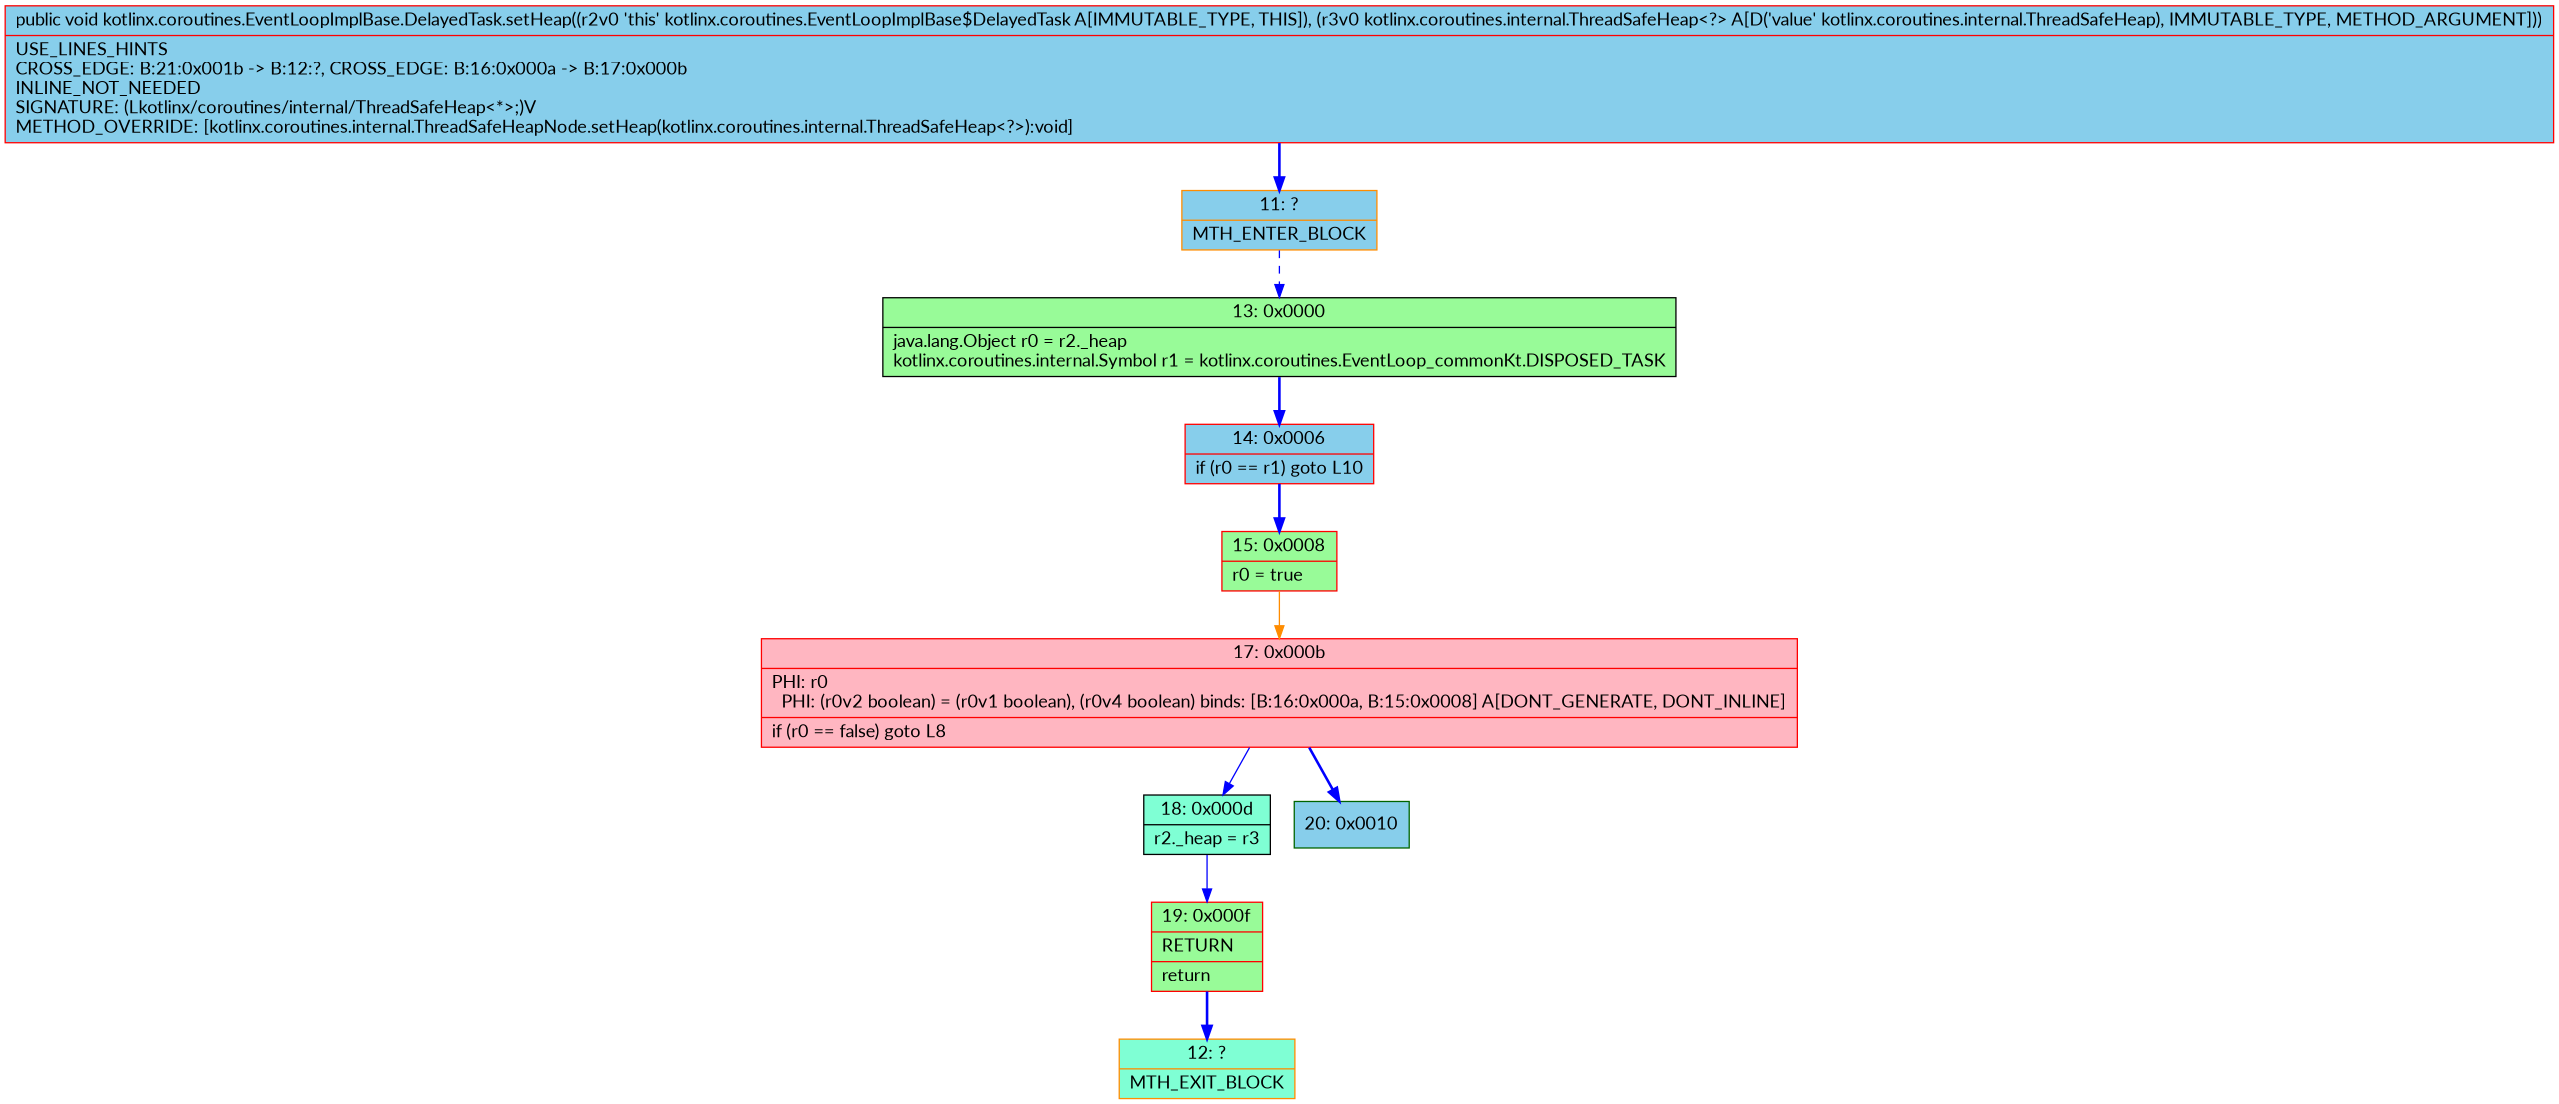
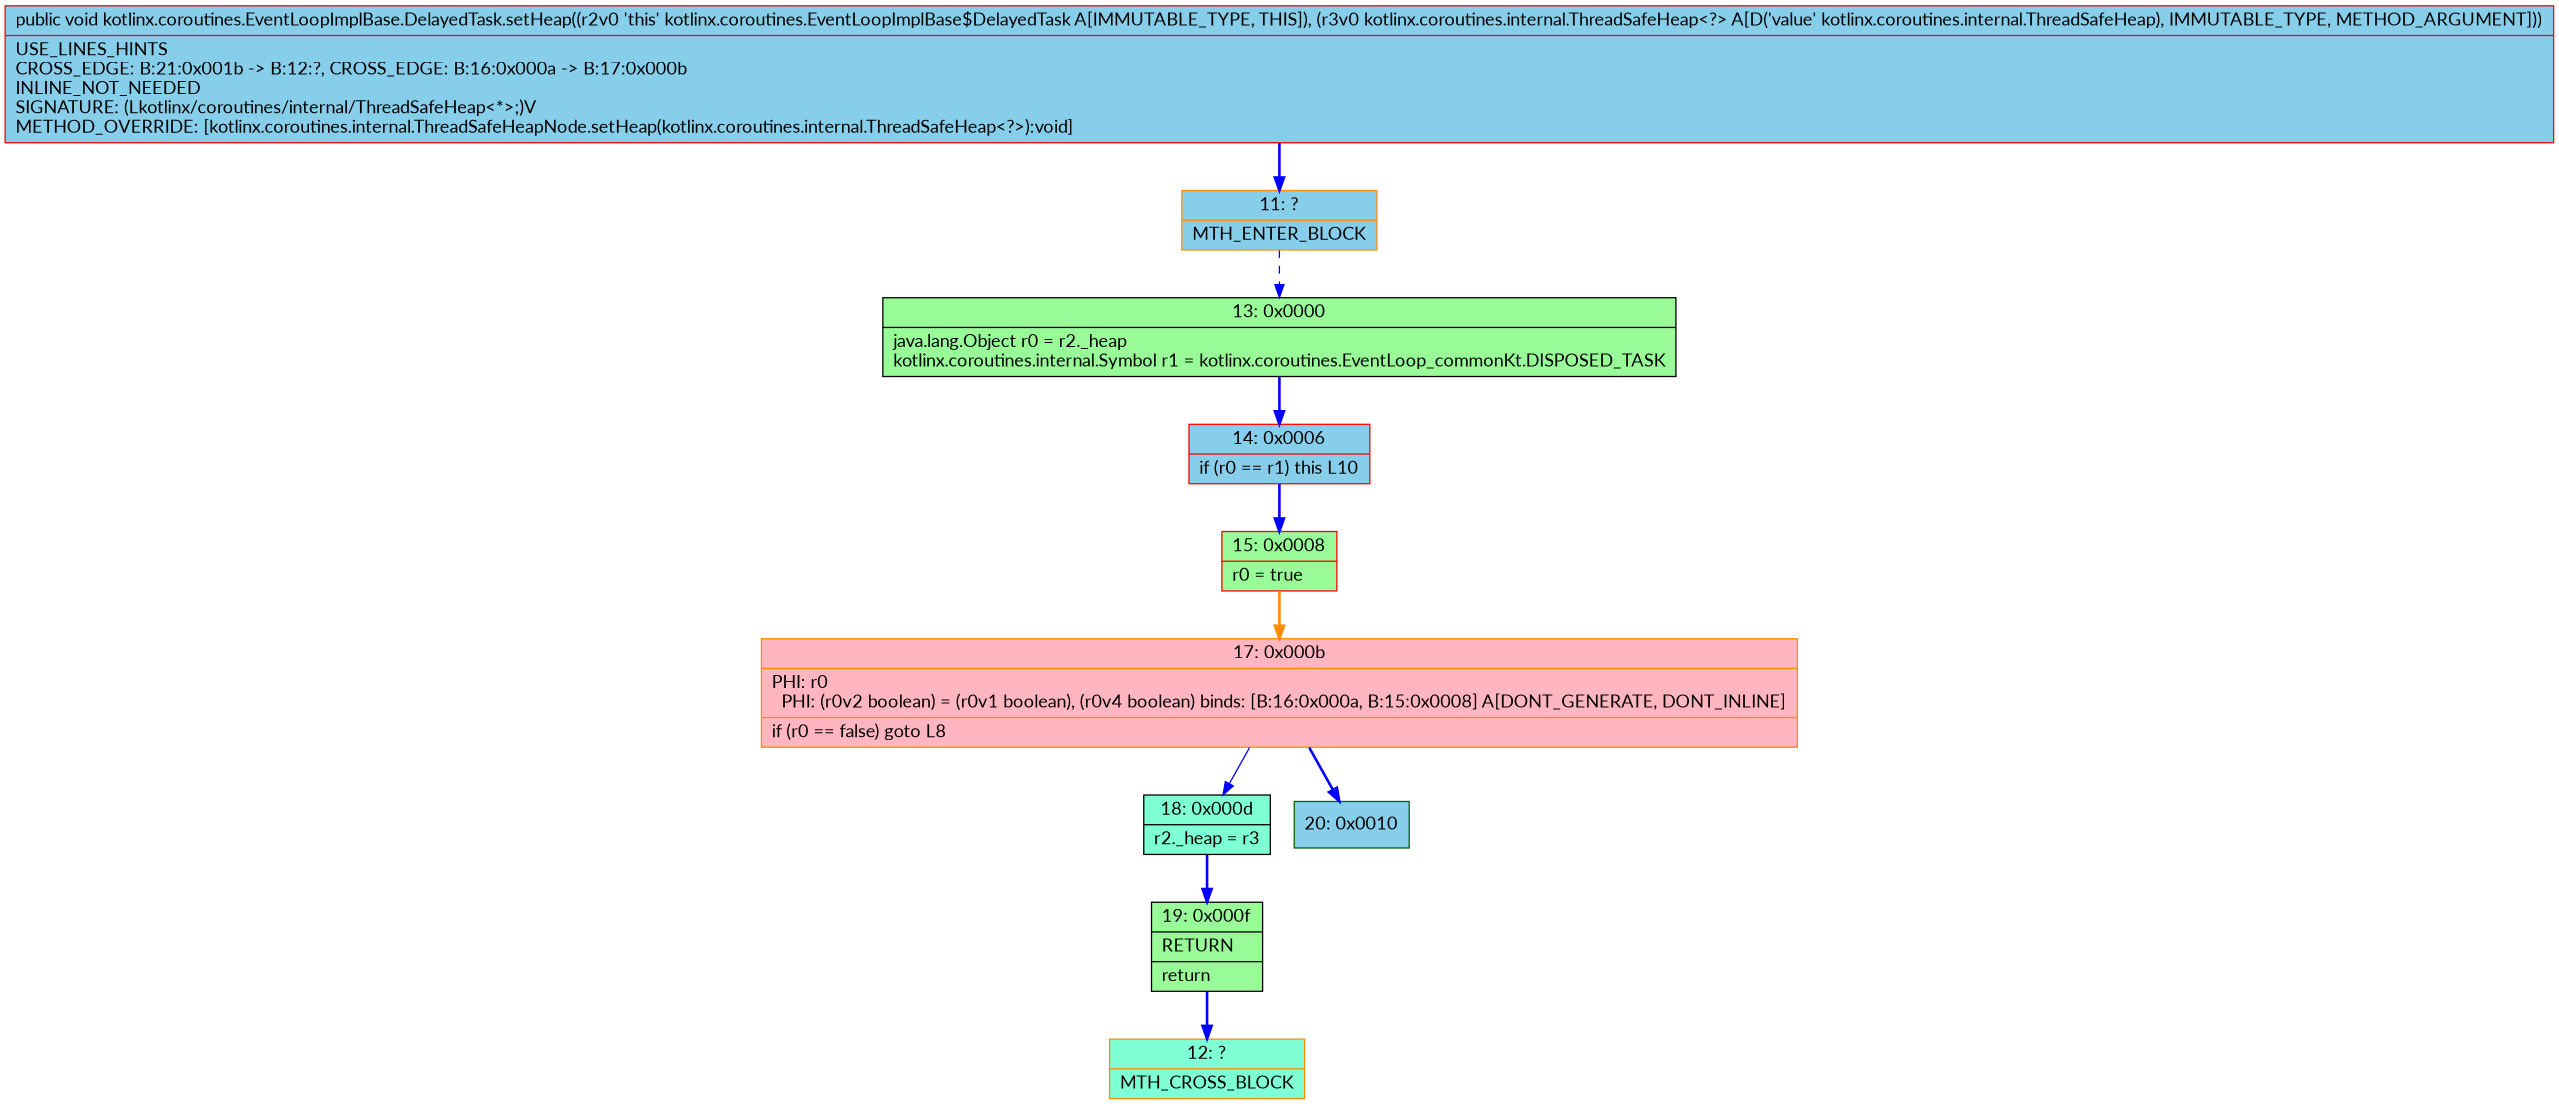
node "14: 0x0006": text "if (r0 == r1) goto L10" -> "if (r0 == r1) this L10"
edge "15: 0x0008" -> "17: 0x000b": style solid -> bold
node "17: 0x000b": color red -> darkorange
edge "18: 0x000d" -> "19: 0x000f": style solid -> bold
node "19: 0x000f": color red -> black
node "12: ?": text "MTH_EXIT_BLOCK" -> "MTH_CROSS_BLOCK"
